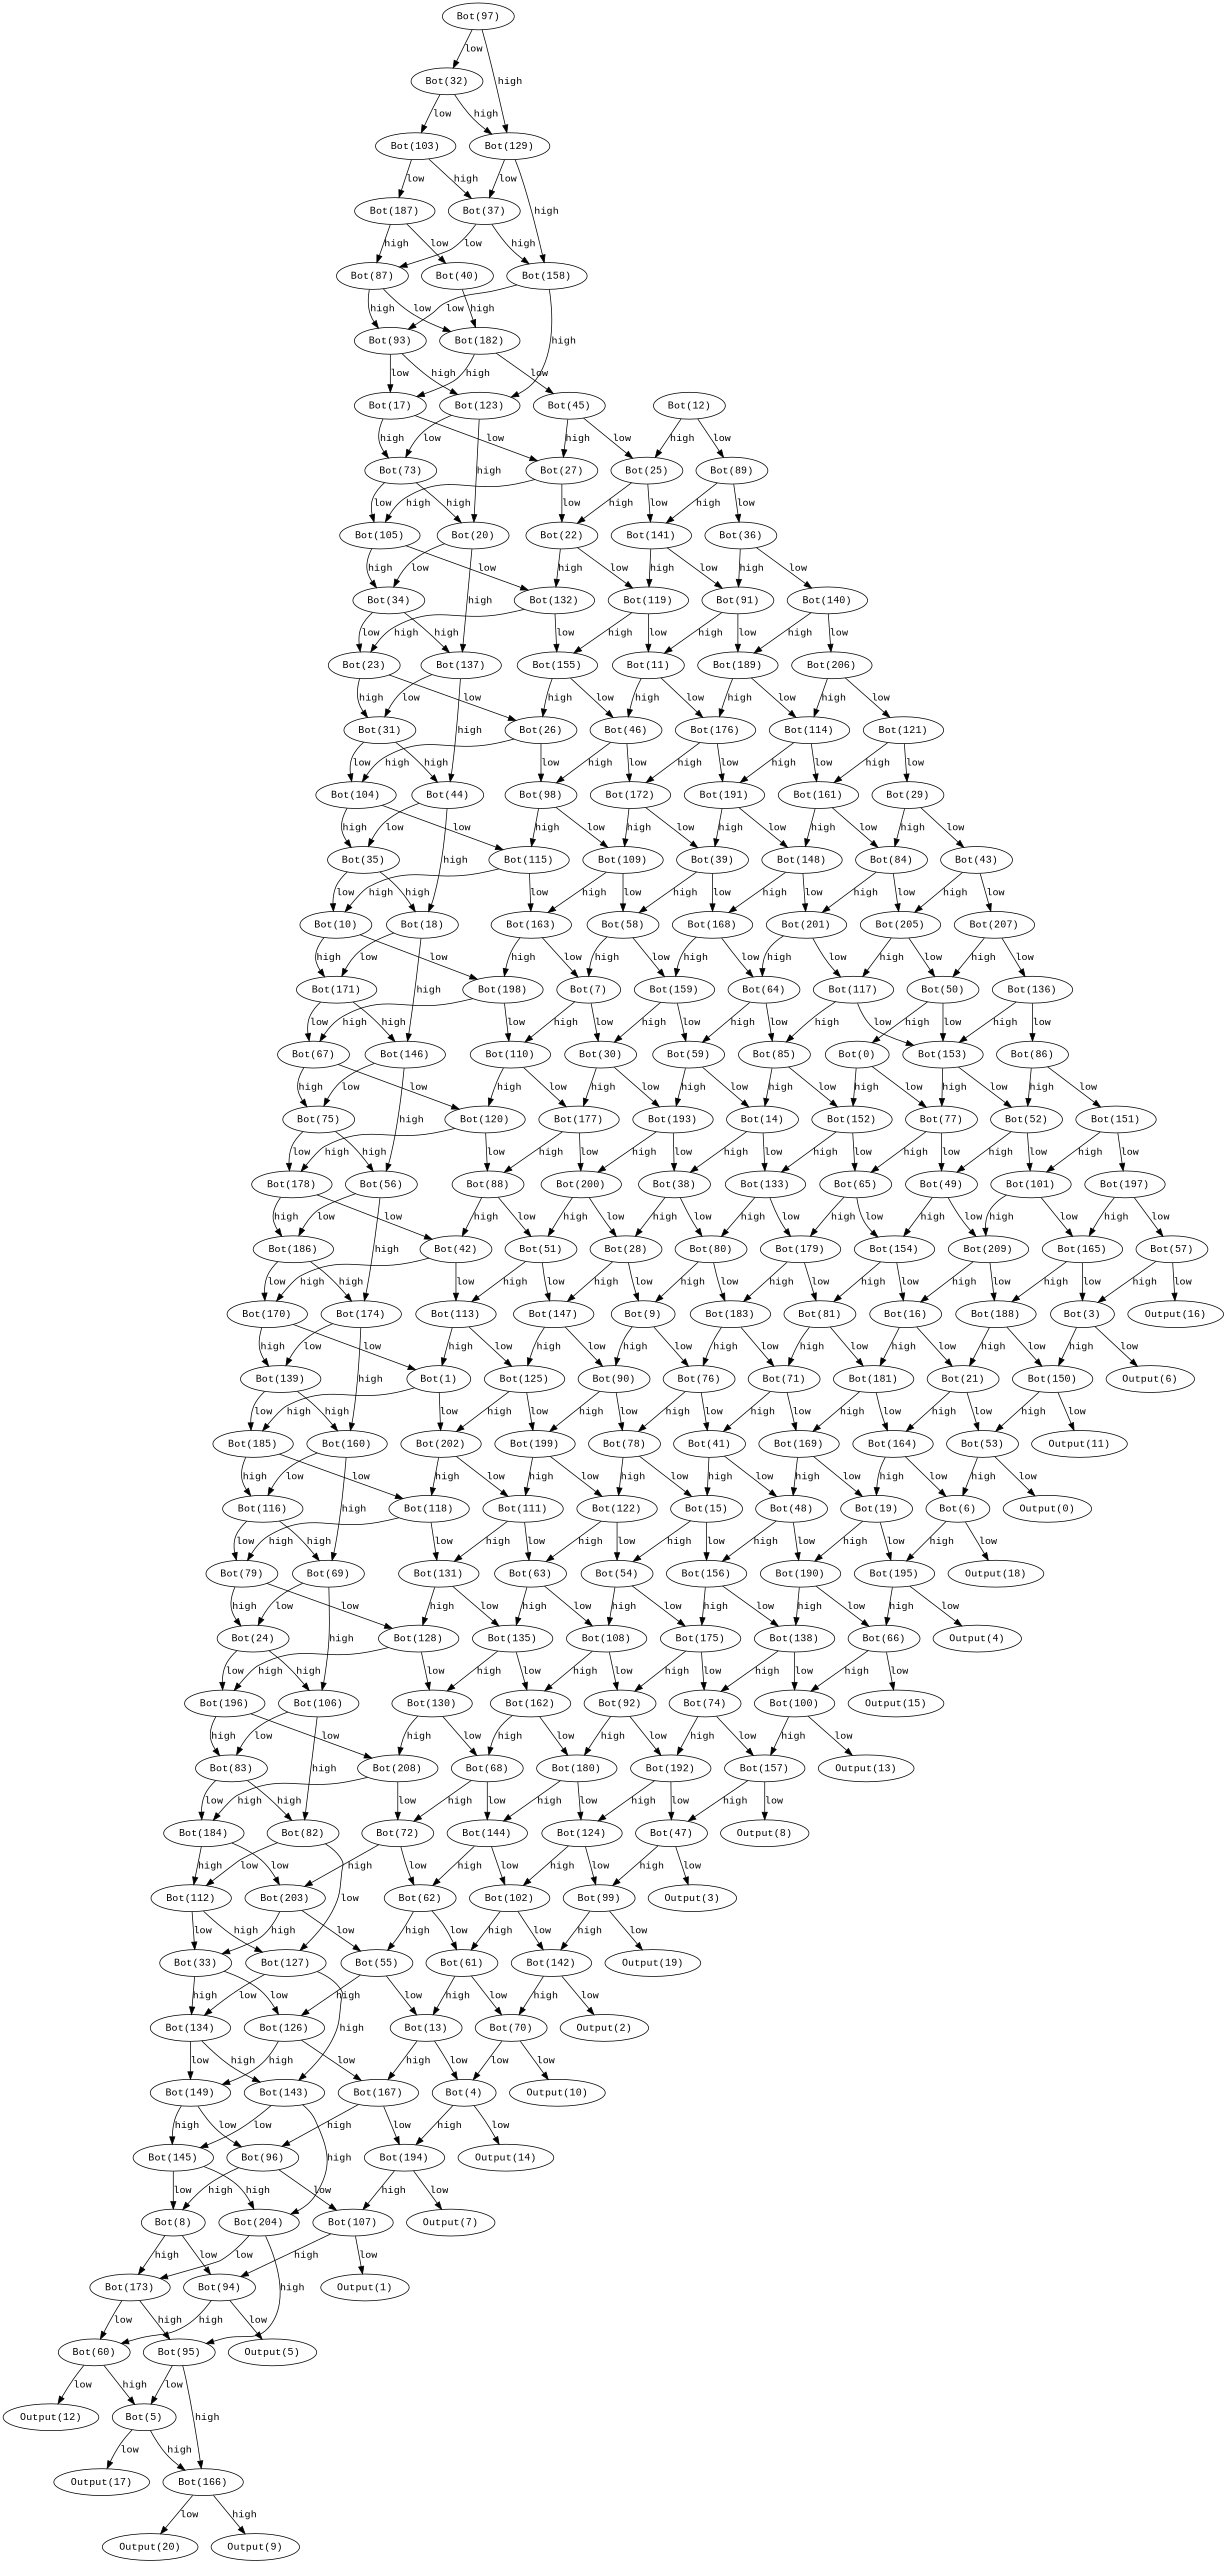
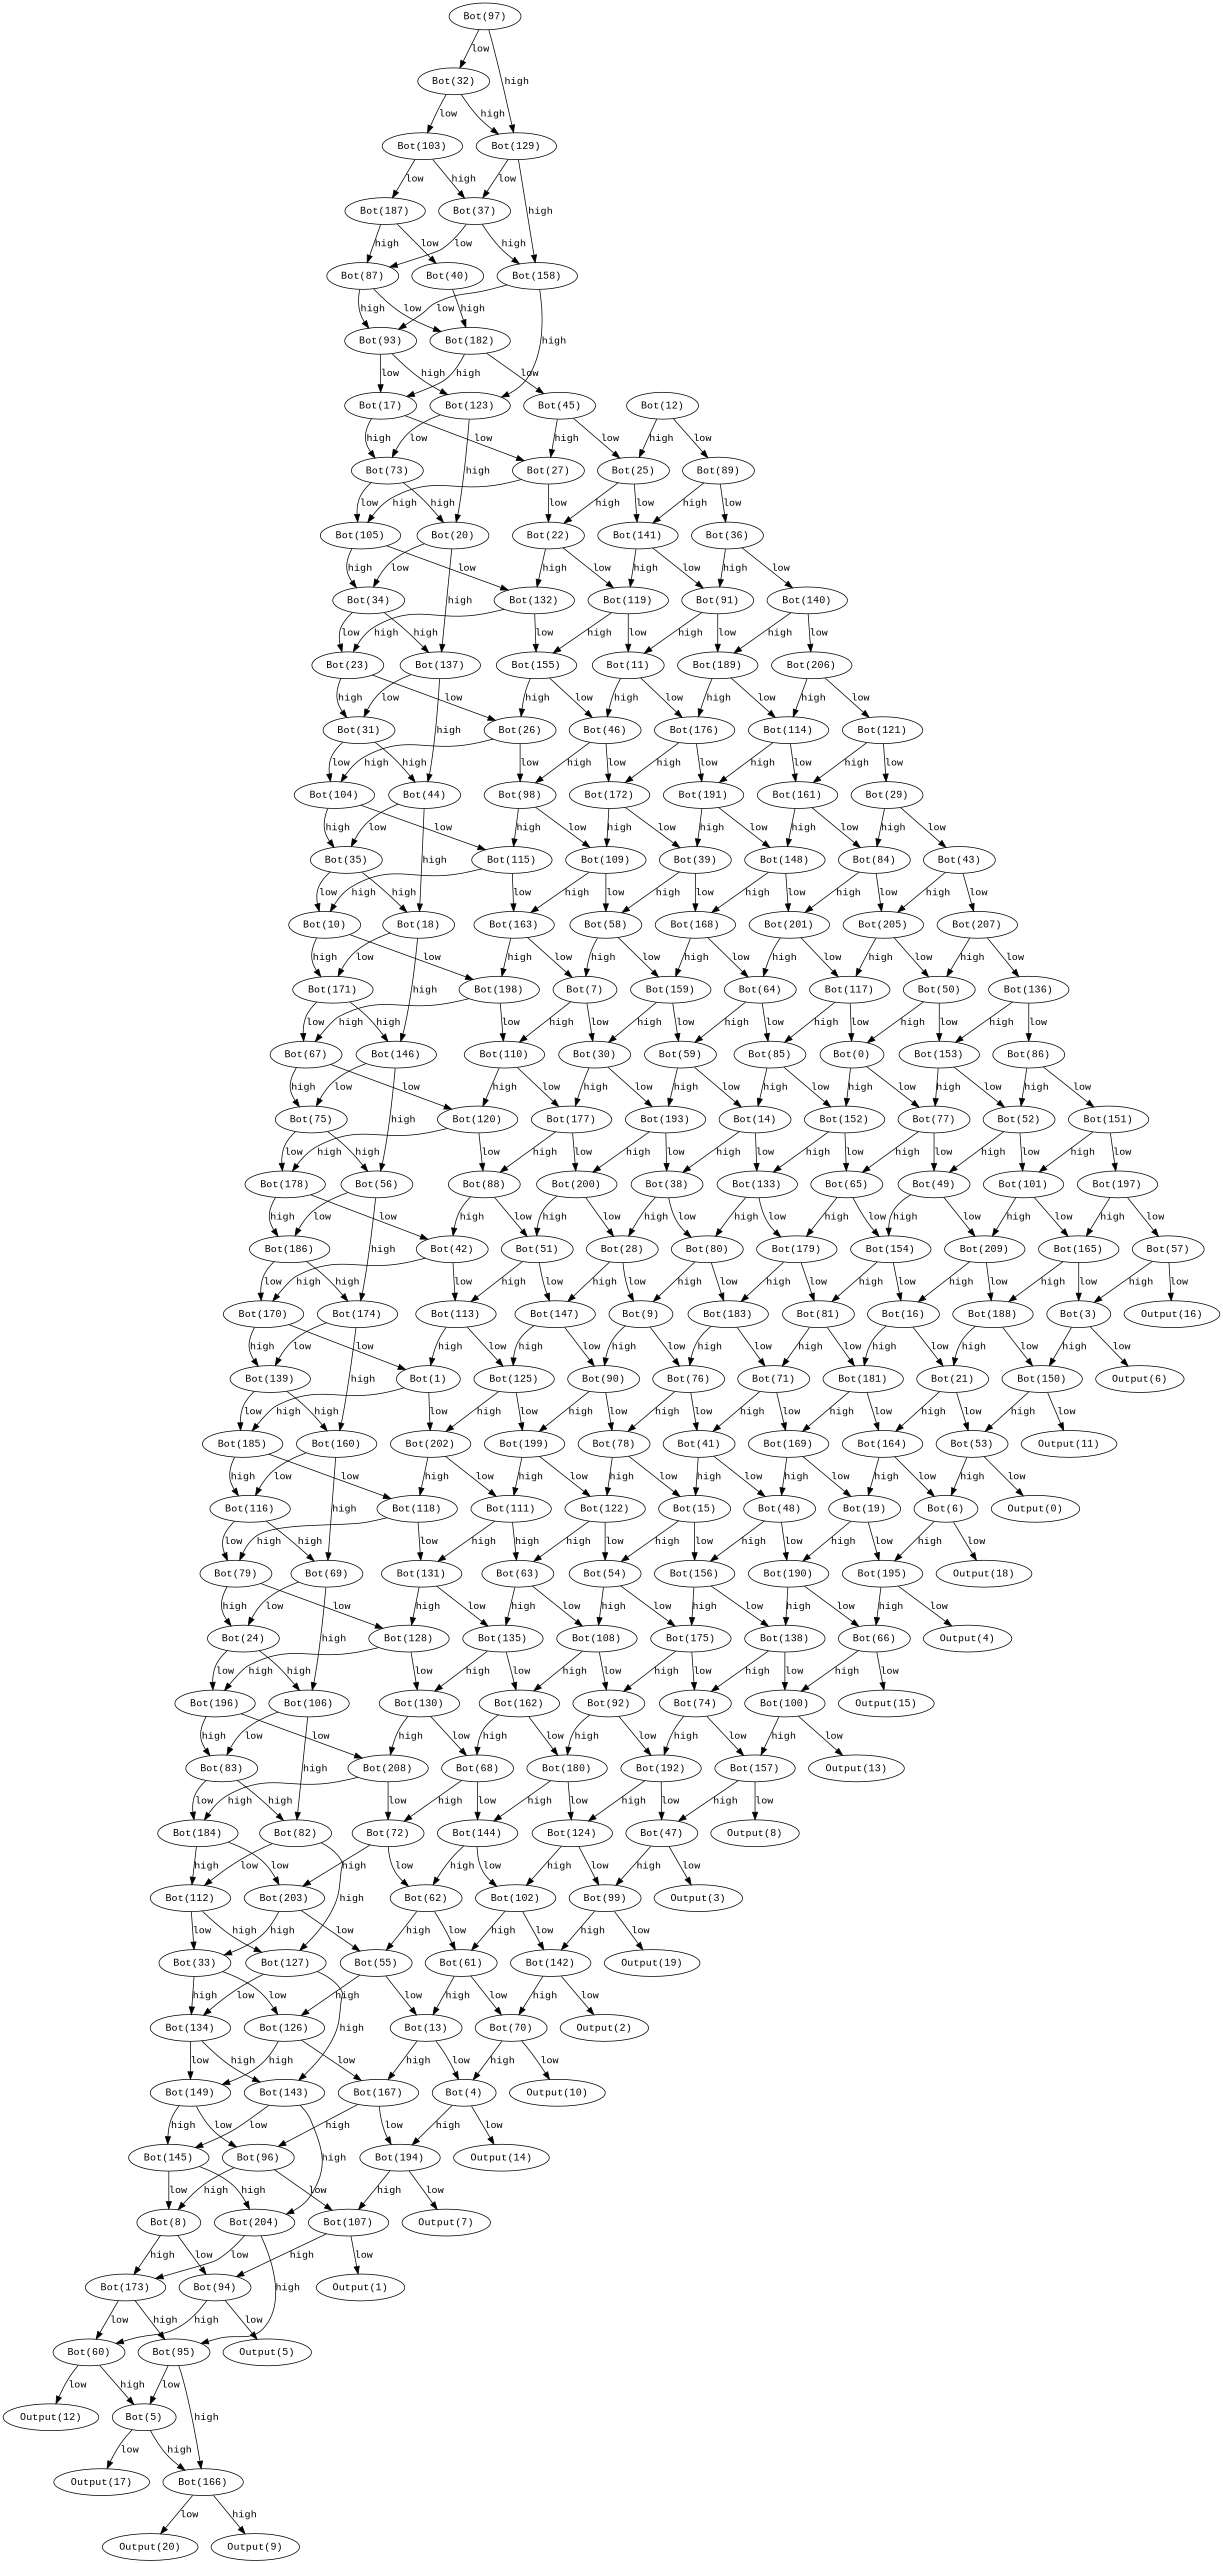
edge "Bot(117)" -> "Bot(153)": now "Bot(117)" -> "Bot(0)"
edge "Bot(111)" -> "Bot(63)": label "low" -> "high"
edge "Bot(82)" -> "Bot(127)": label "low" -> "high"
edge "Bot(70)" -> "Bot(4)": label "low" -> "high"
